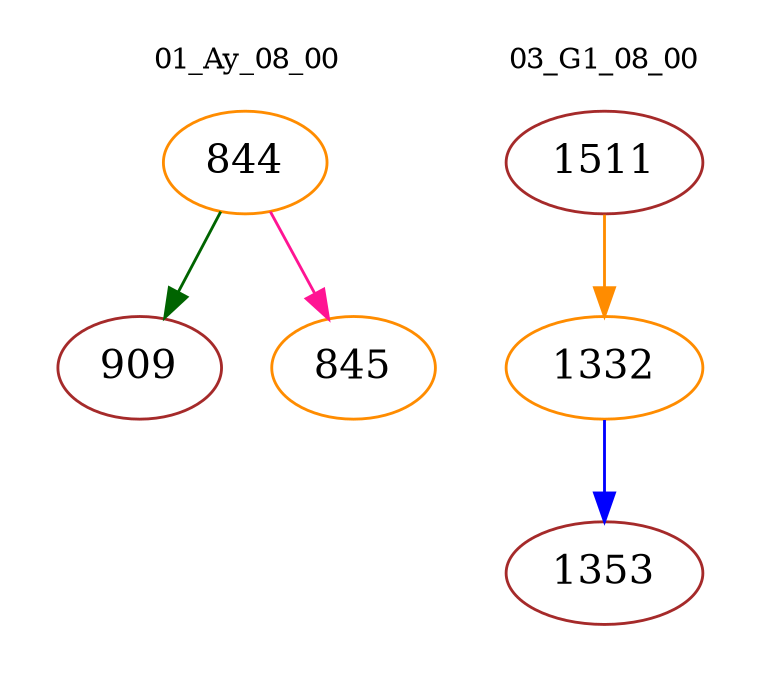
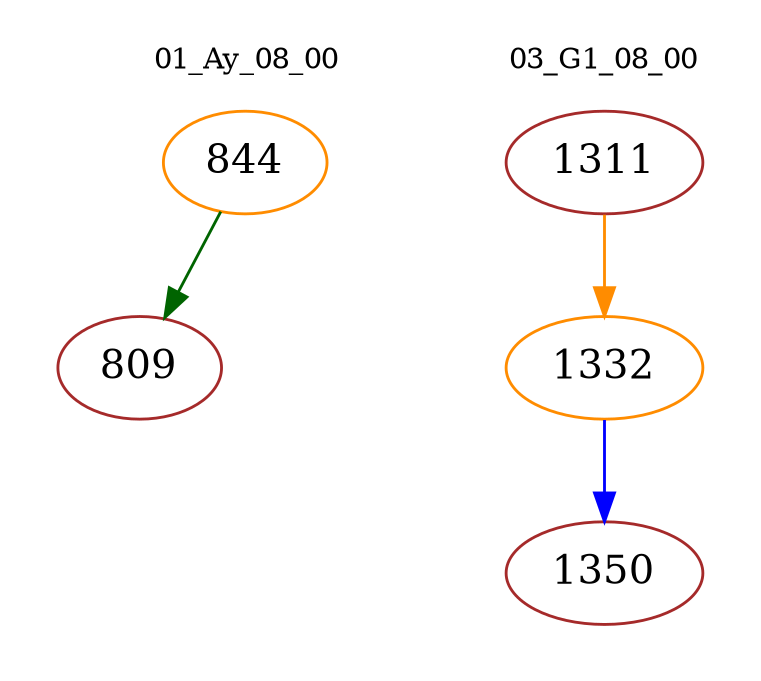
node "1511": label "1511" -> "1311"
node "909": label "909" -> "809"
node "845": removed
node "1353": label "1353" -> "1350"
